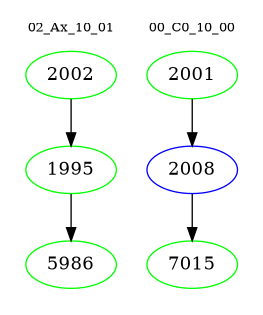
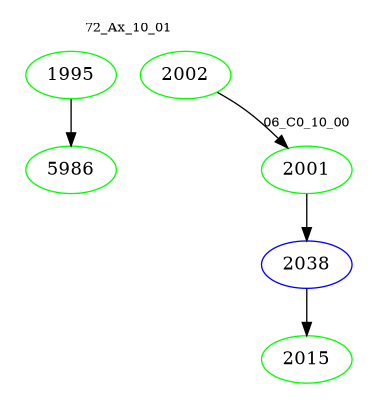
cluster "02_Ax_10_01": label "02_Ax_10_01" -> "72_Ax_10_01"
cluster "00_C0_10_00": label "00_C0_10_00" -> "06_C0_10_00"
edge "2002" -> "1995": now "2002" -> "2001"
node "2008": label "2008" -> "2038"
node "7015": label "7015" -> "2015"
